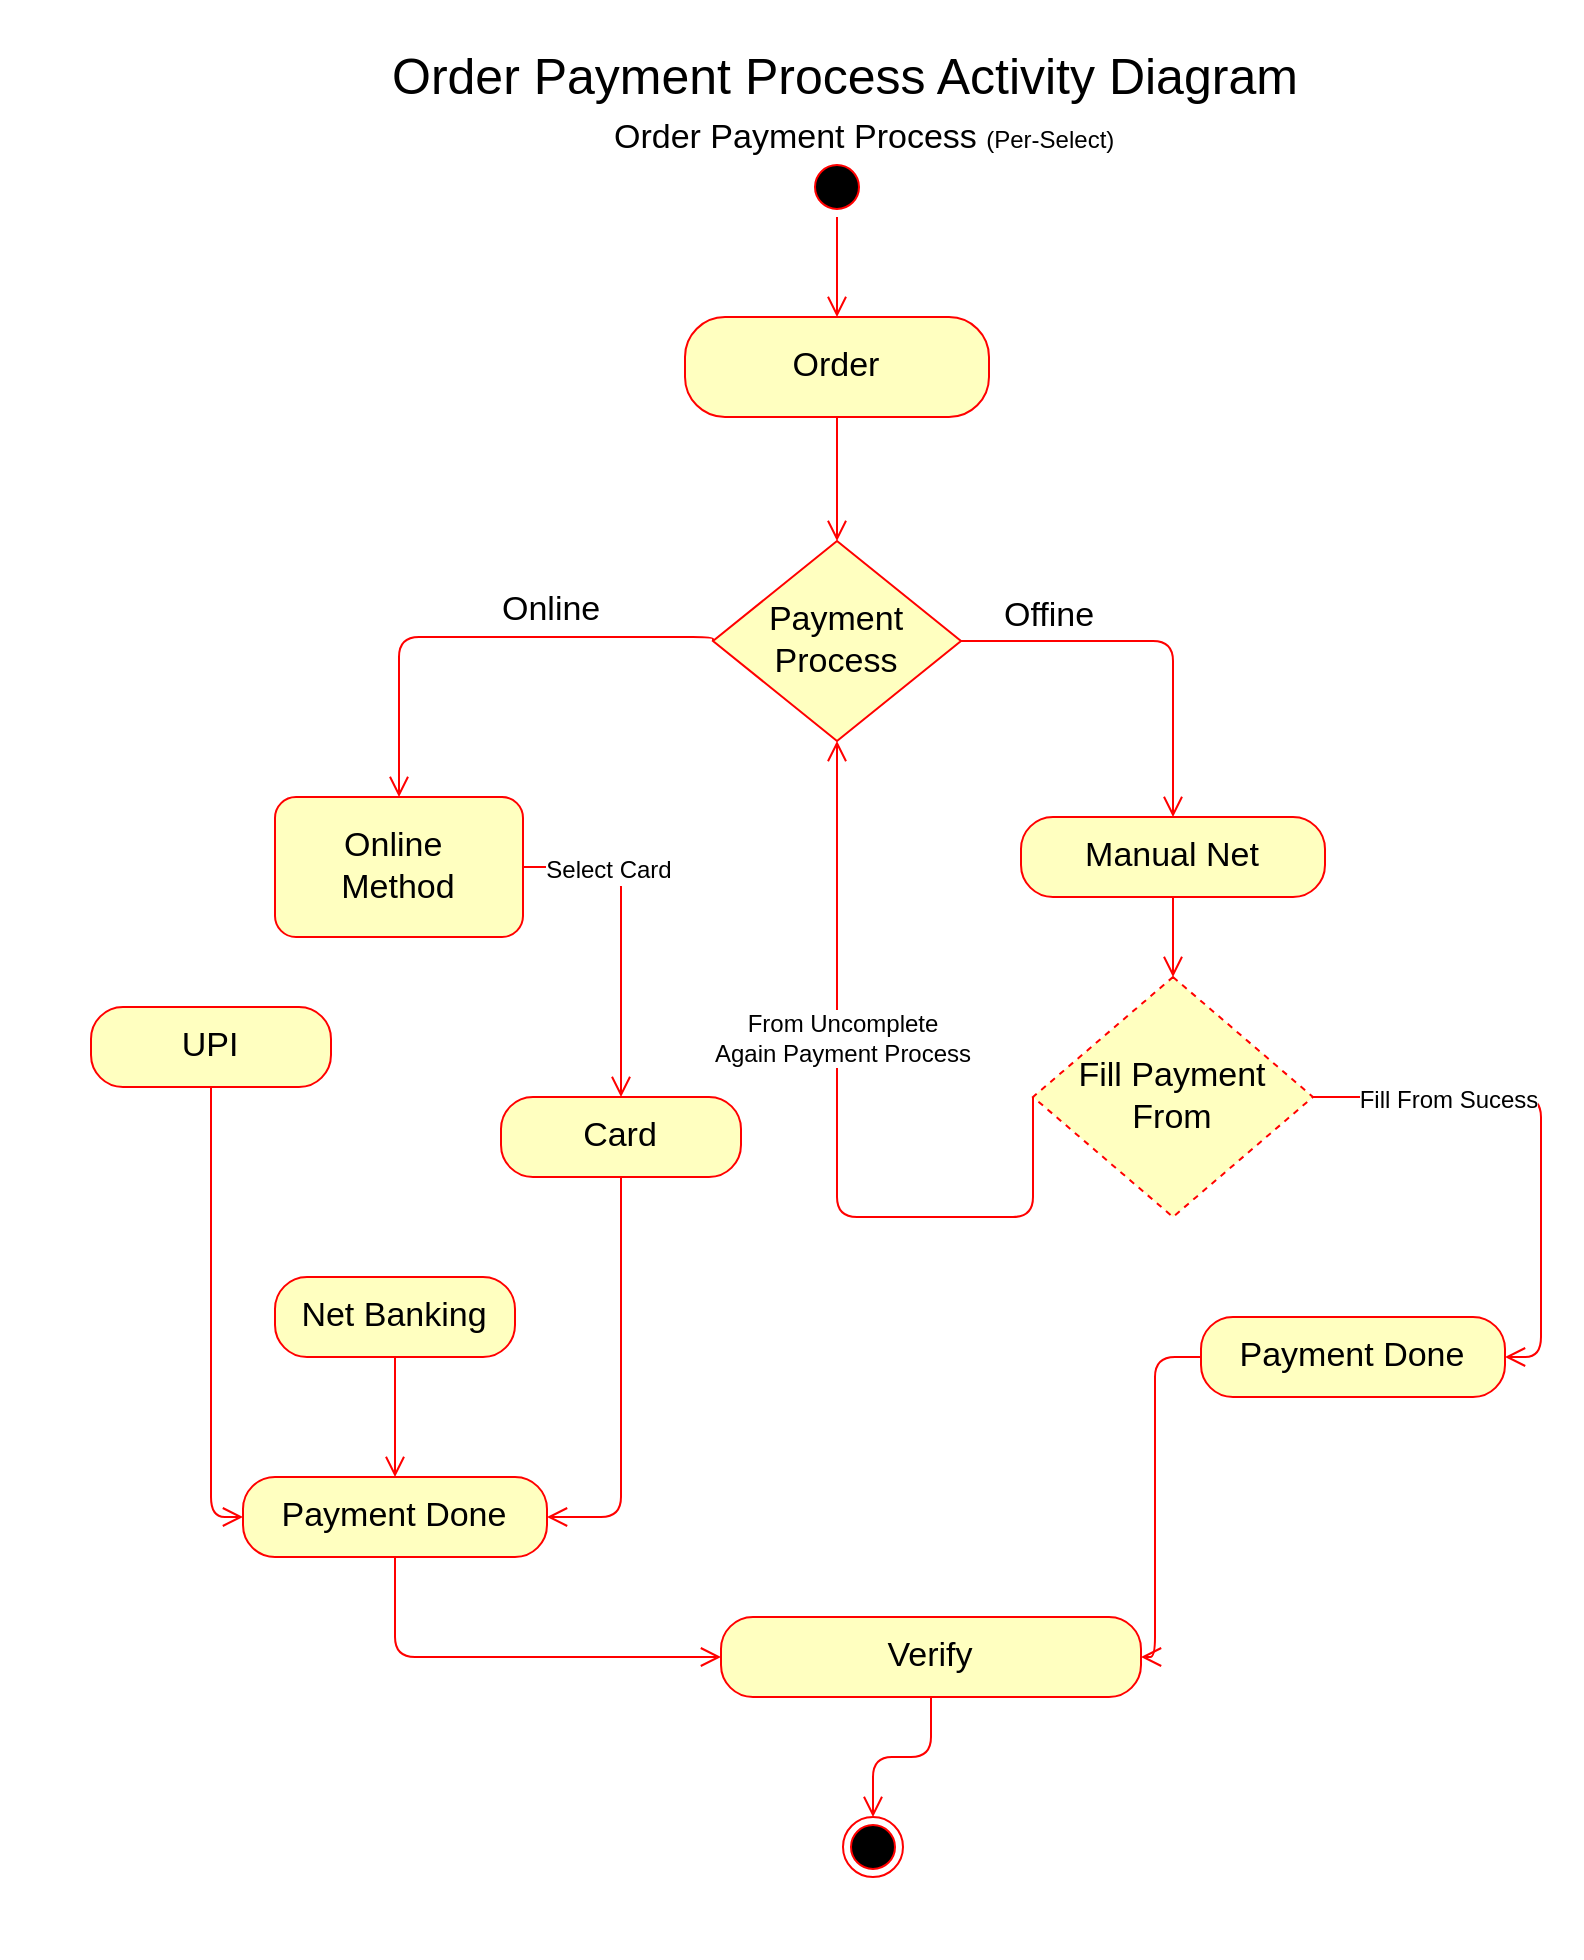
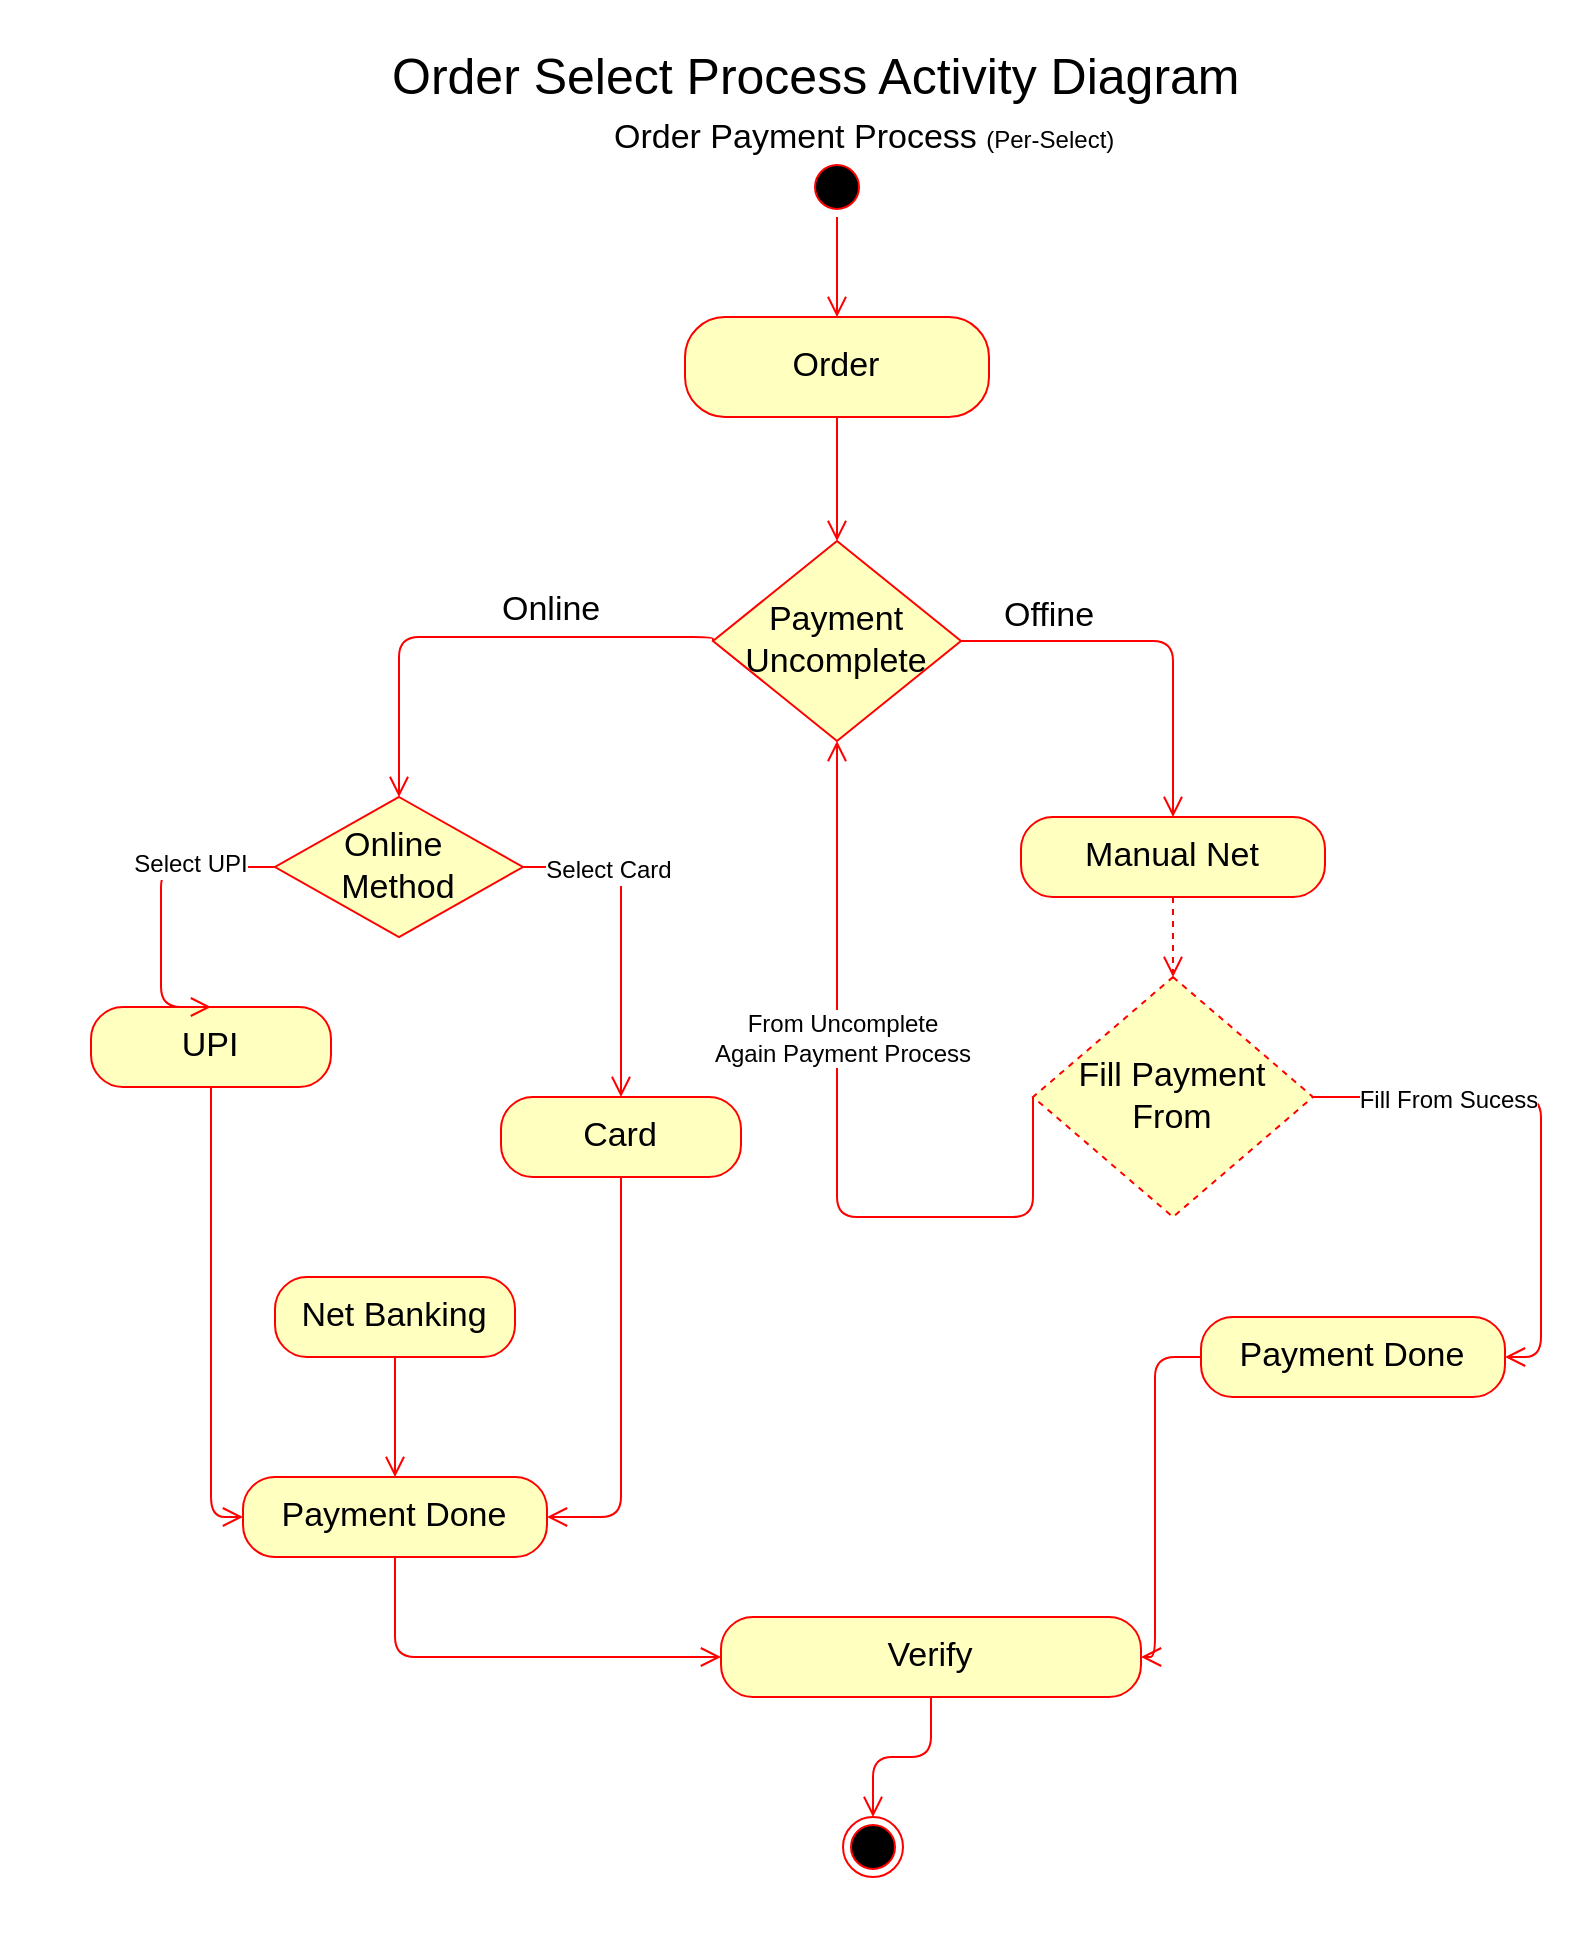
node "Order Payment Process Activity Diagram": label "Order Payment Process Activity Diagram" -> "Order Select Process Activity Diagram"
node "Payment Process": label "Payment Process" -> "Payment Uncomplete"
node "Online Method": shape rounded rectangle -> diamond
edge "Online Method" -> "UPI": added, label "Select UPI"
edge "Manual Net" -> "Fill Payment From": style solid -> dashed
